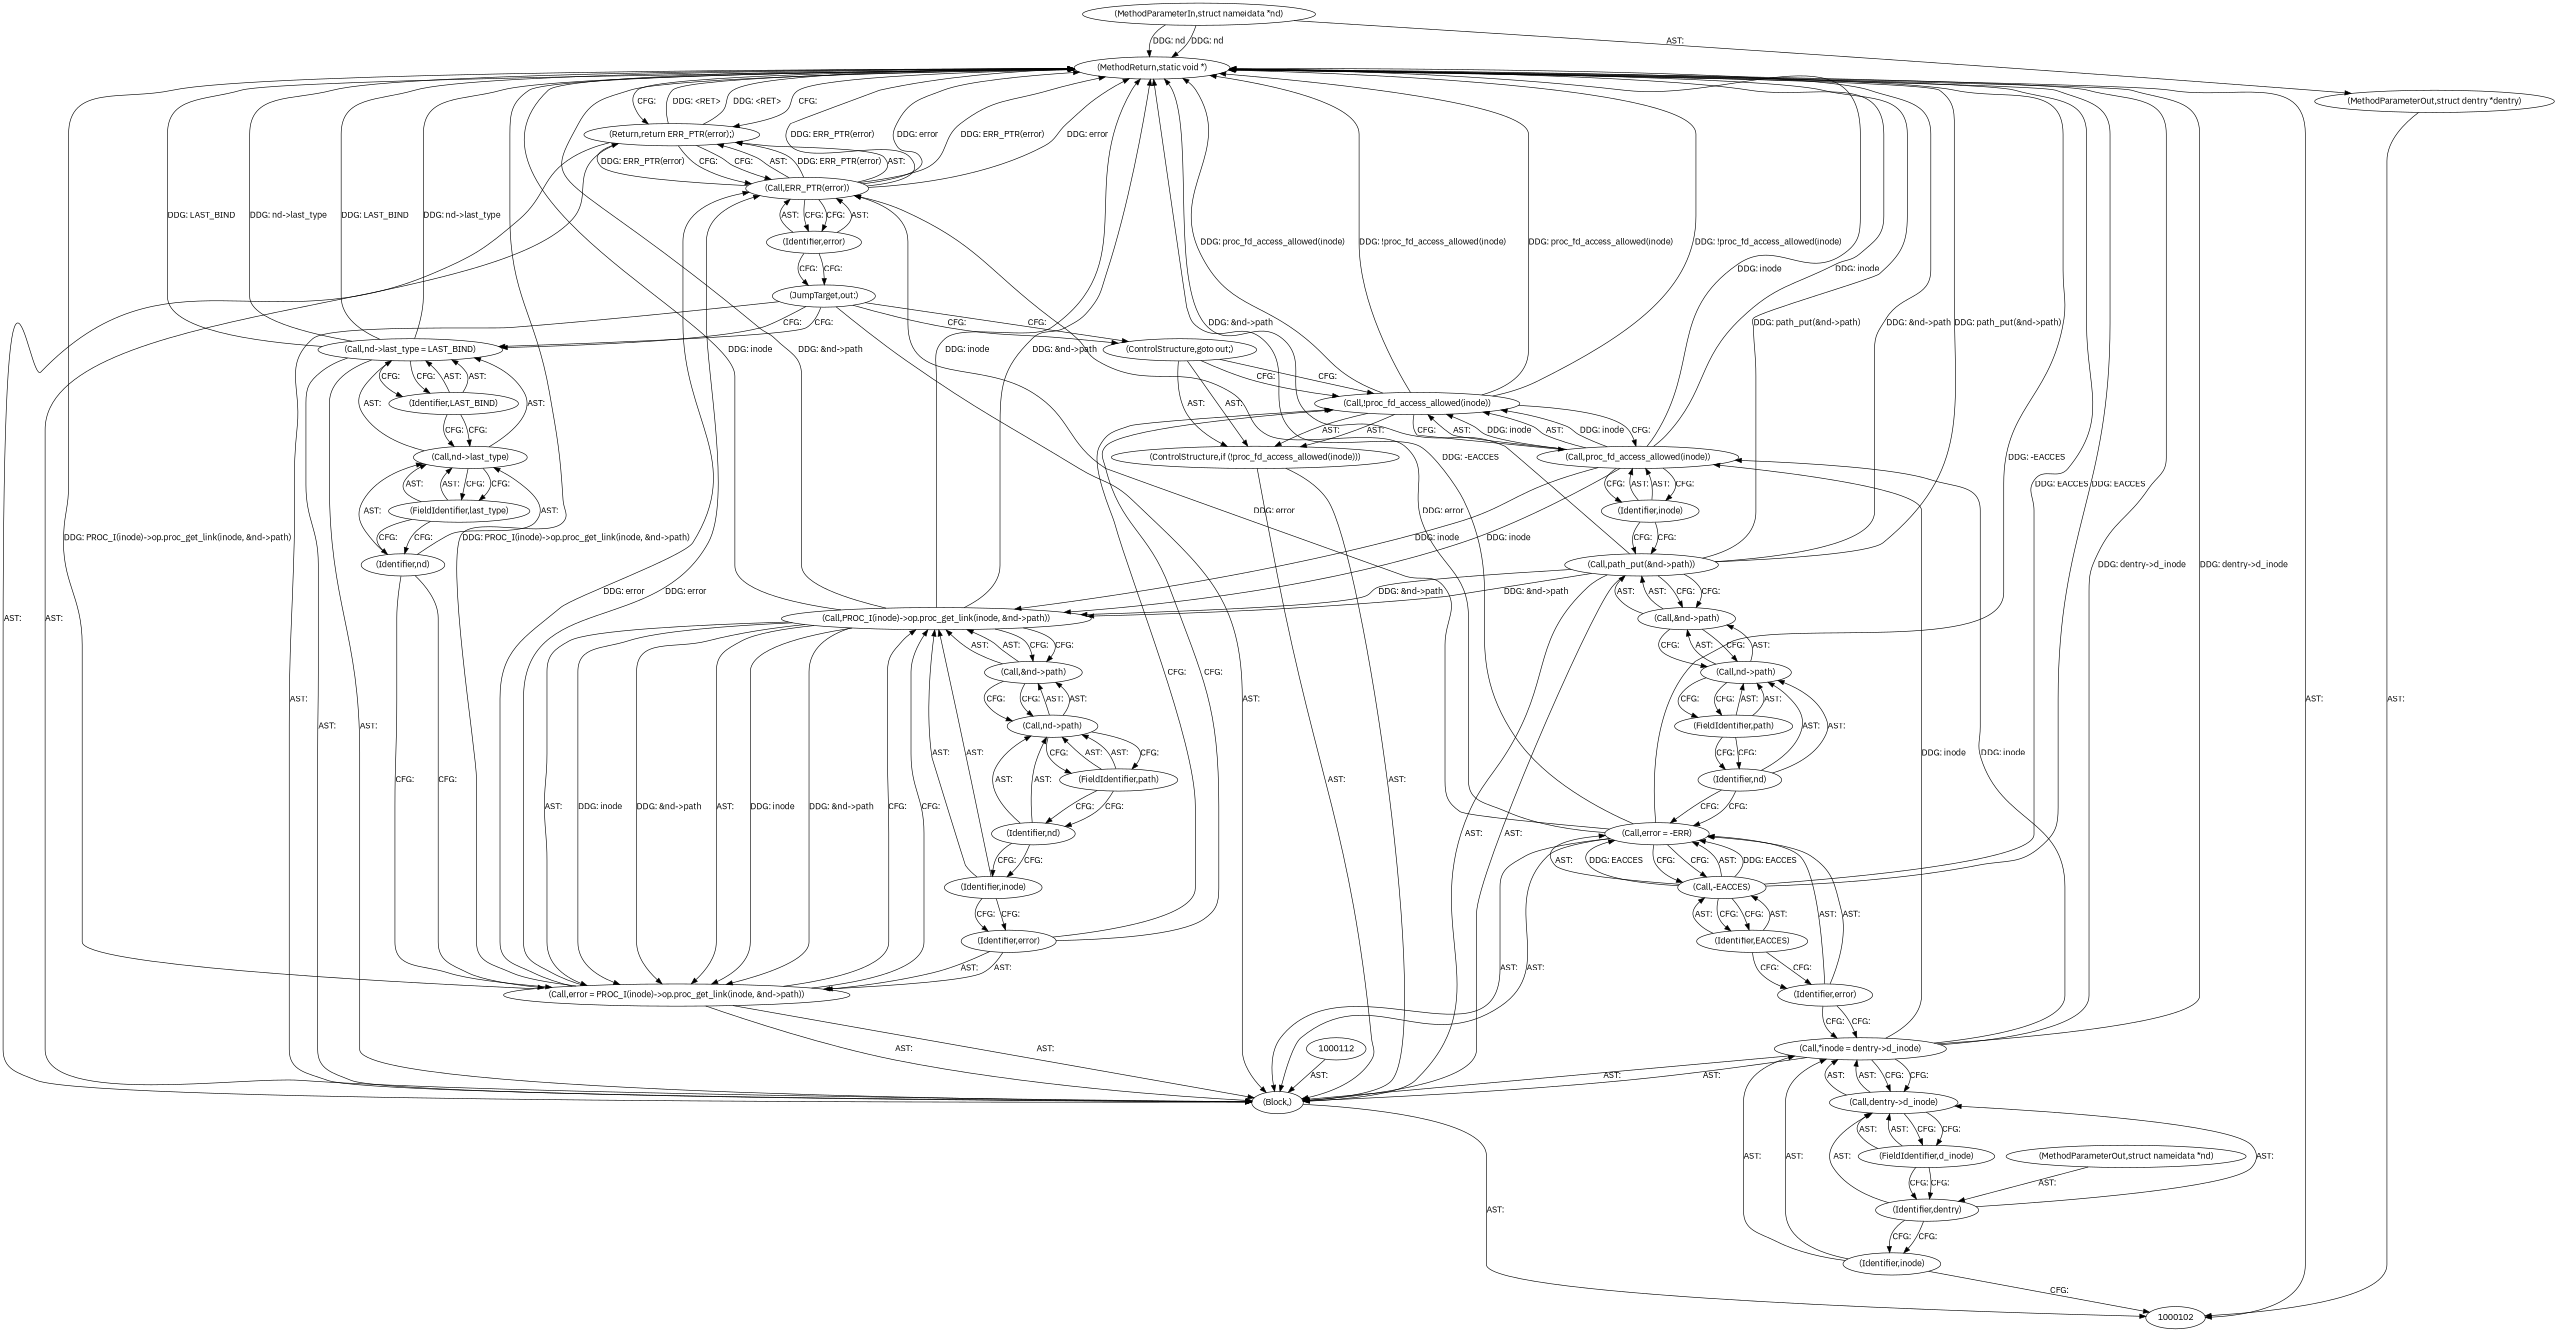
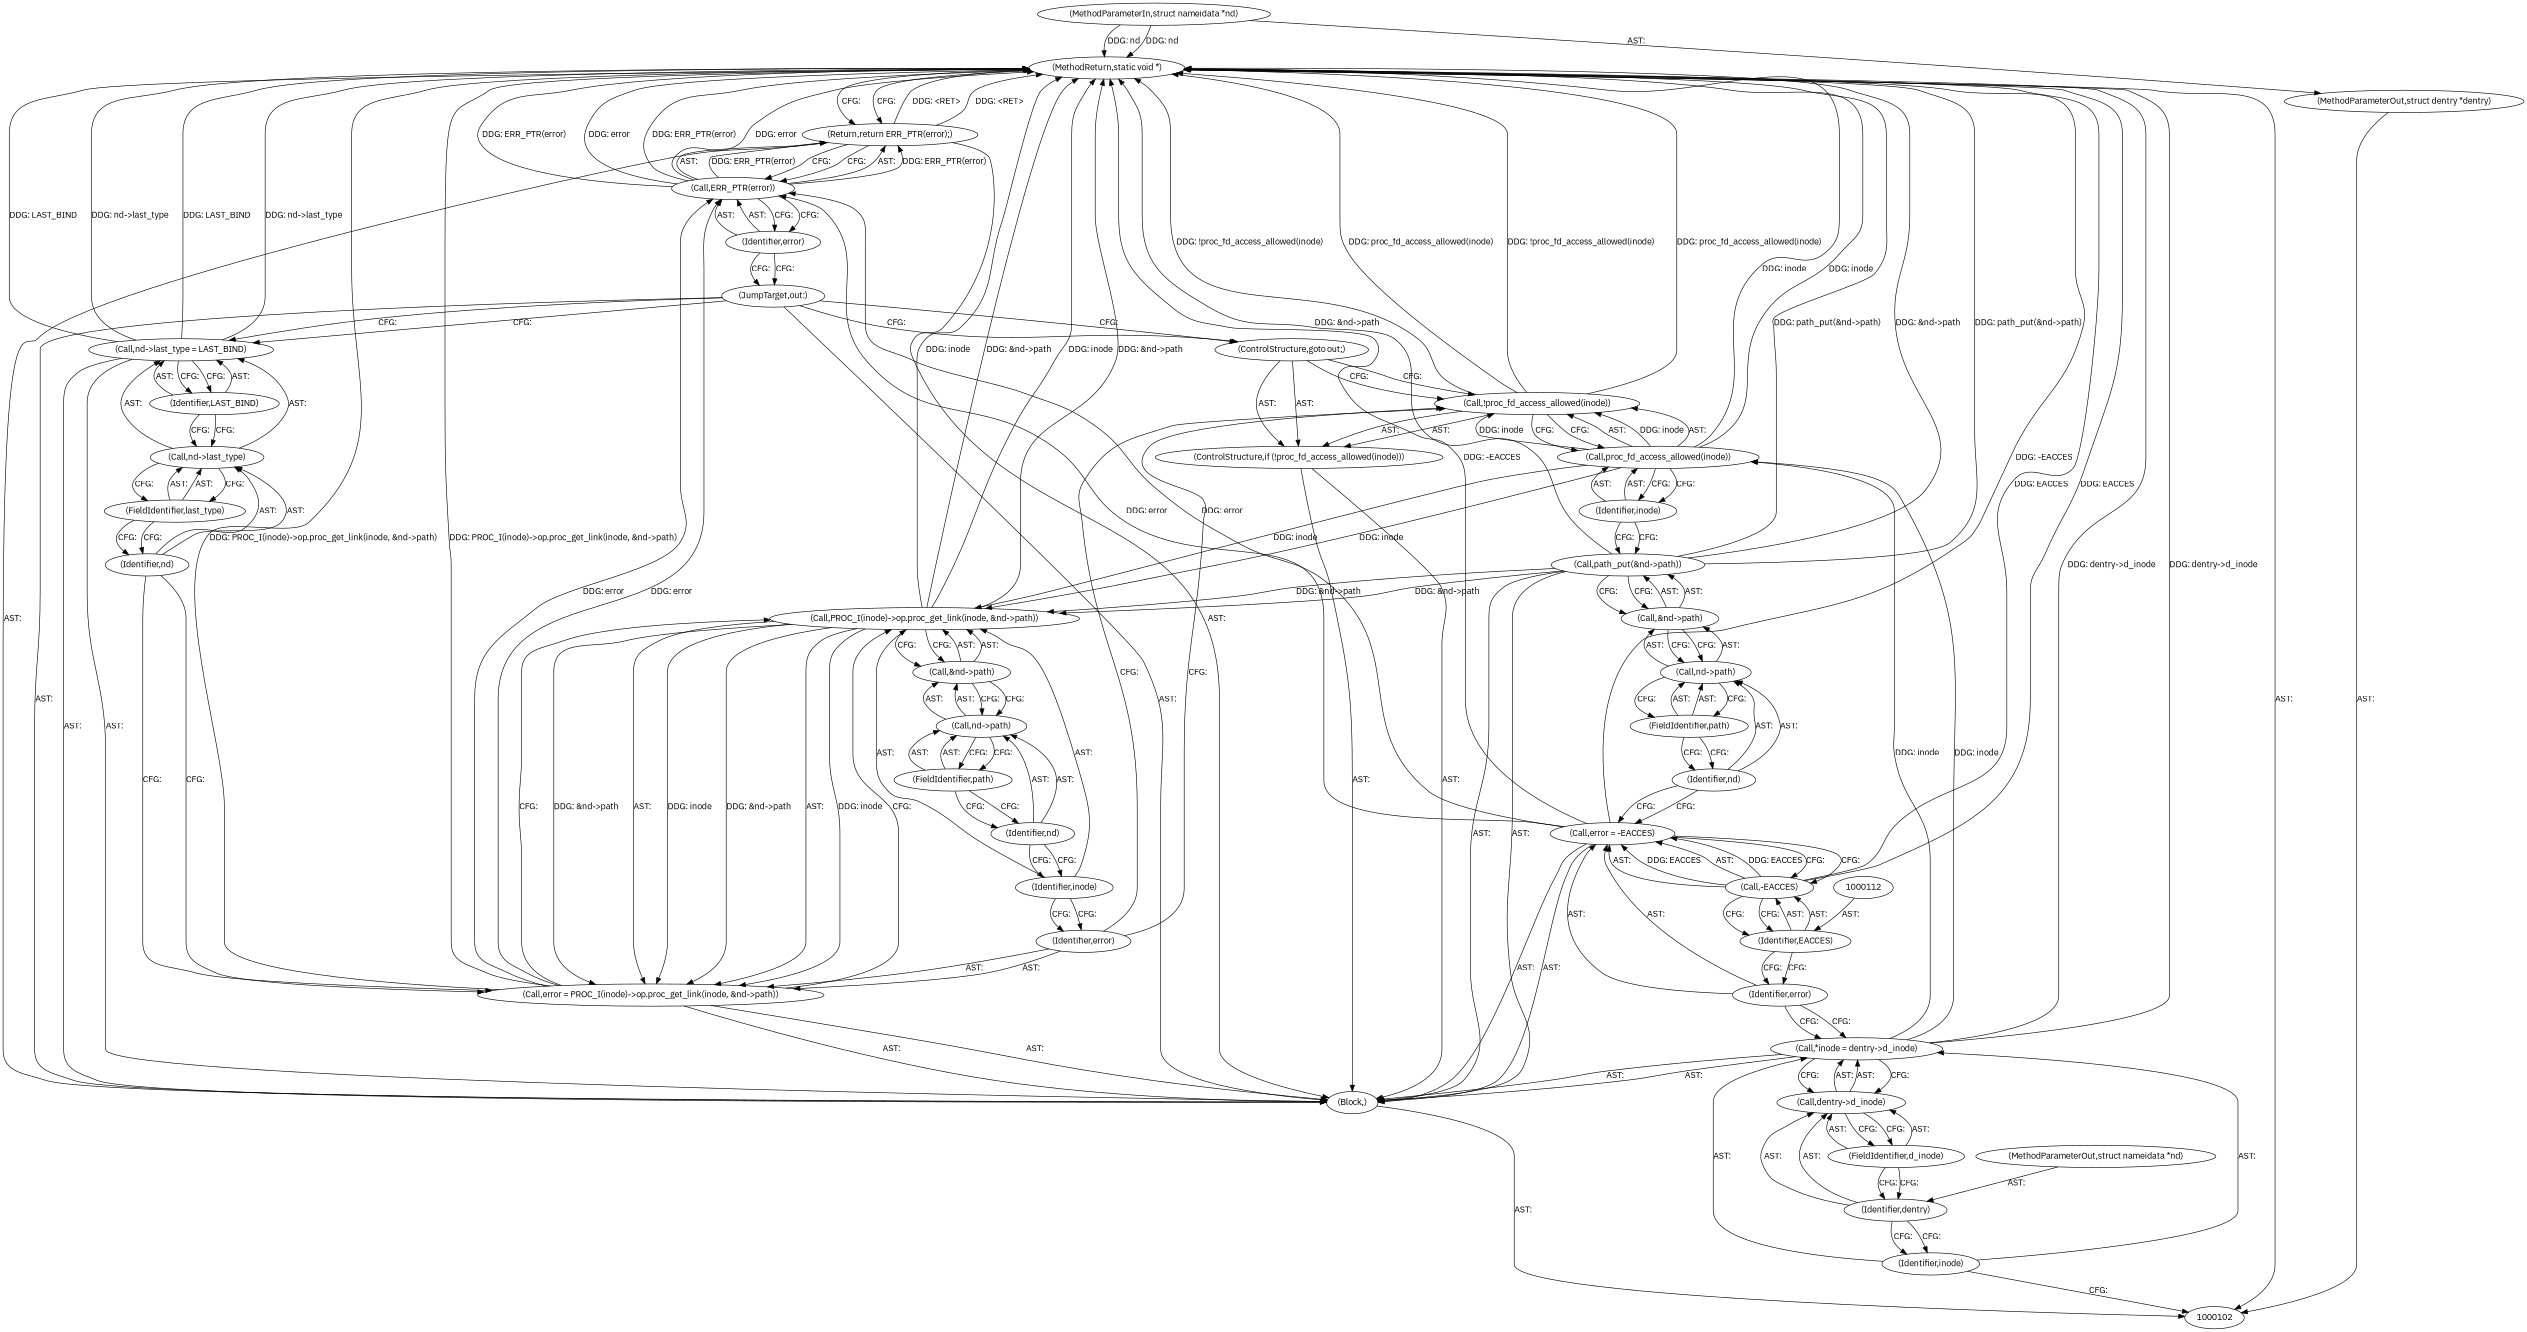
node "(Call,error = -ERR)": label "(Call,error = -ERR)" -> "(Call,error = -EACCES)"
edge "1000112" -> "(Block,)": now "1000112" -> "(Identifier,EACCES)"
